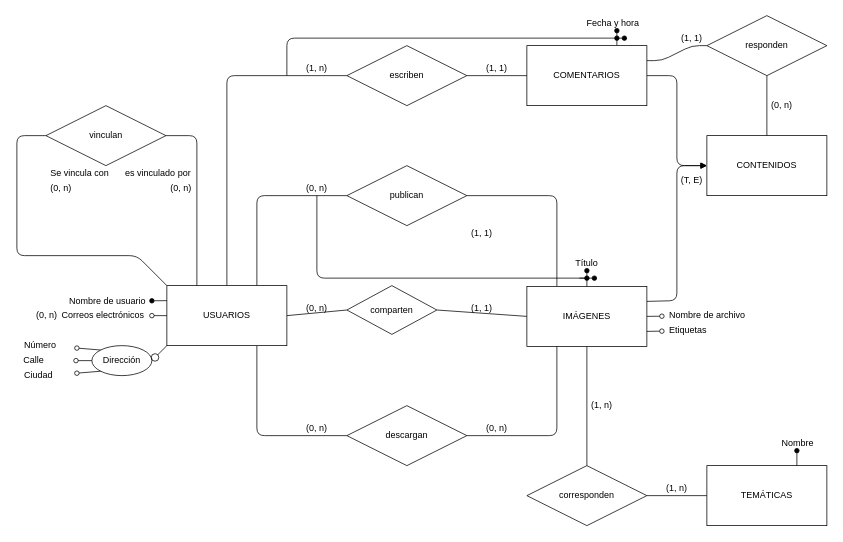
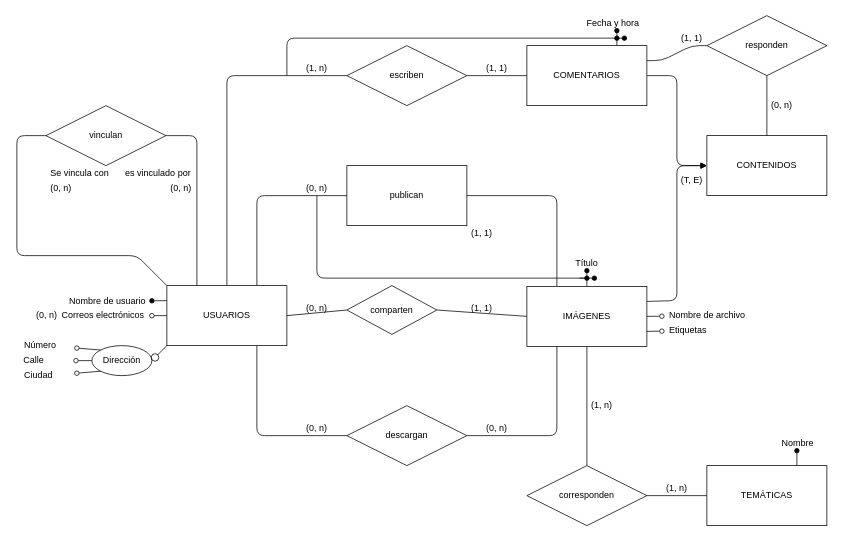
node "publican": shape diamond -> rectangle
